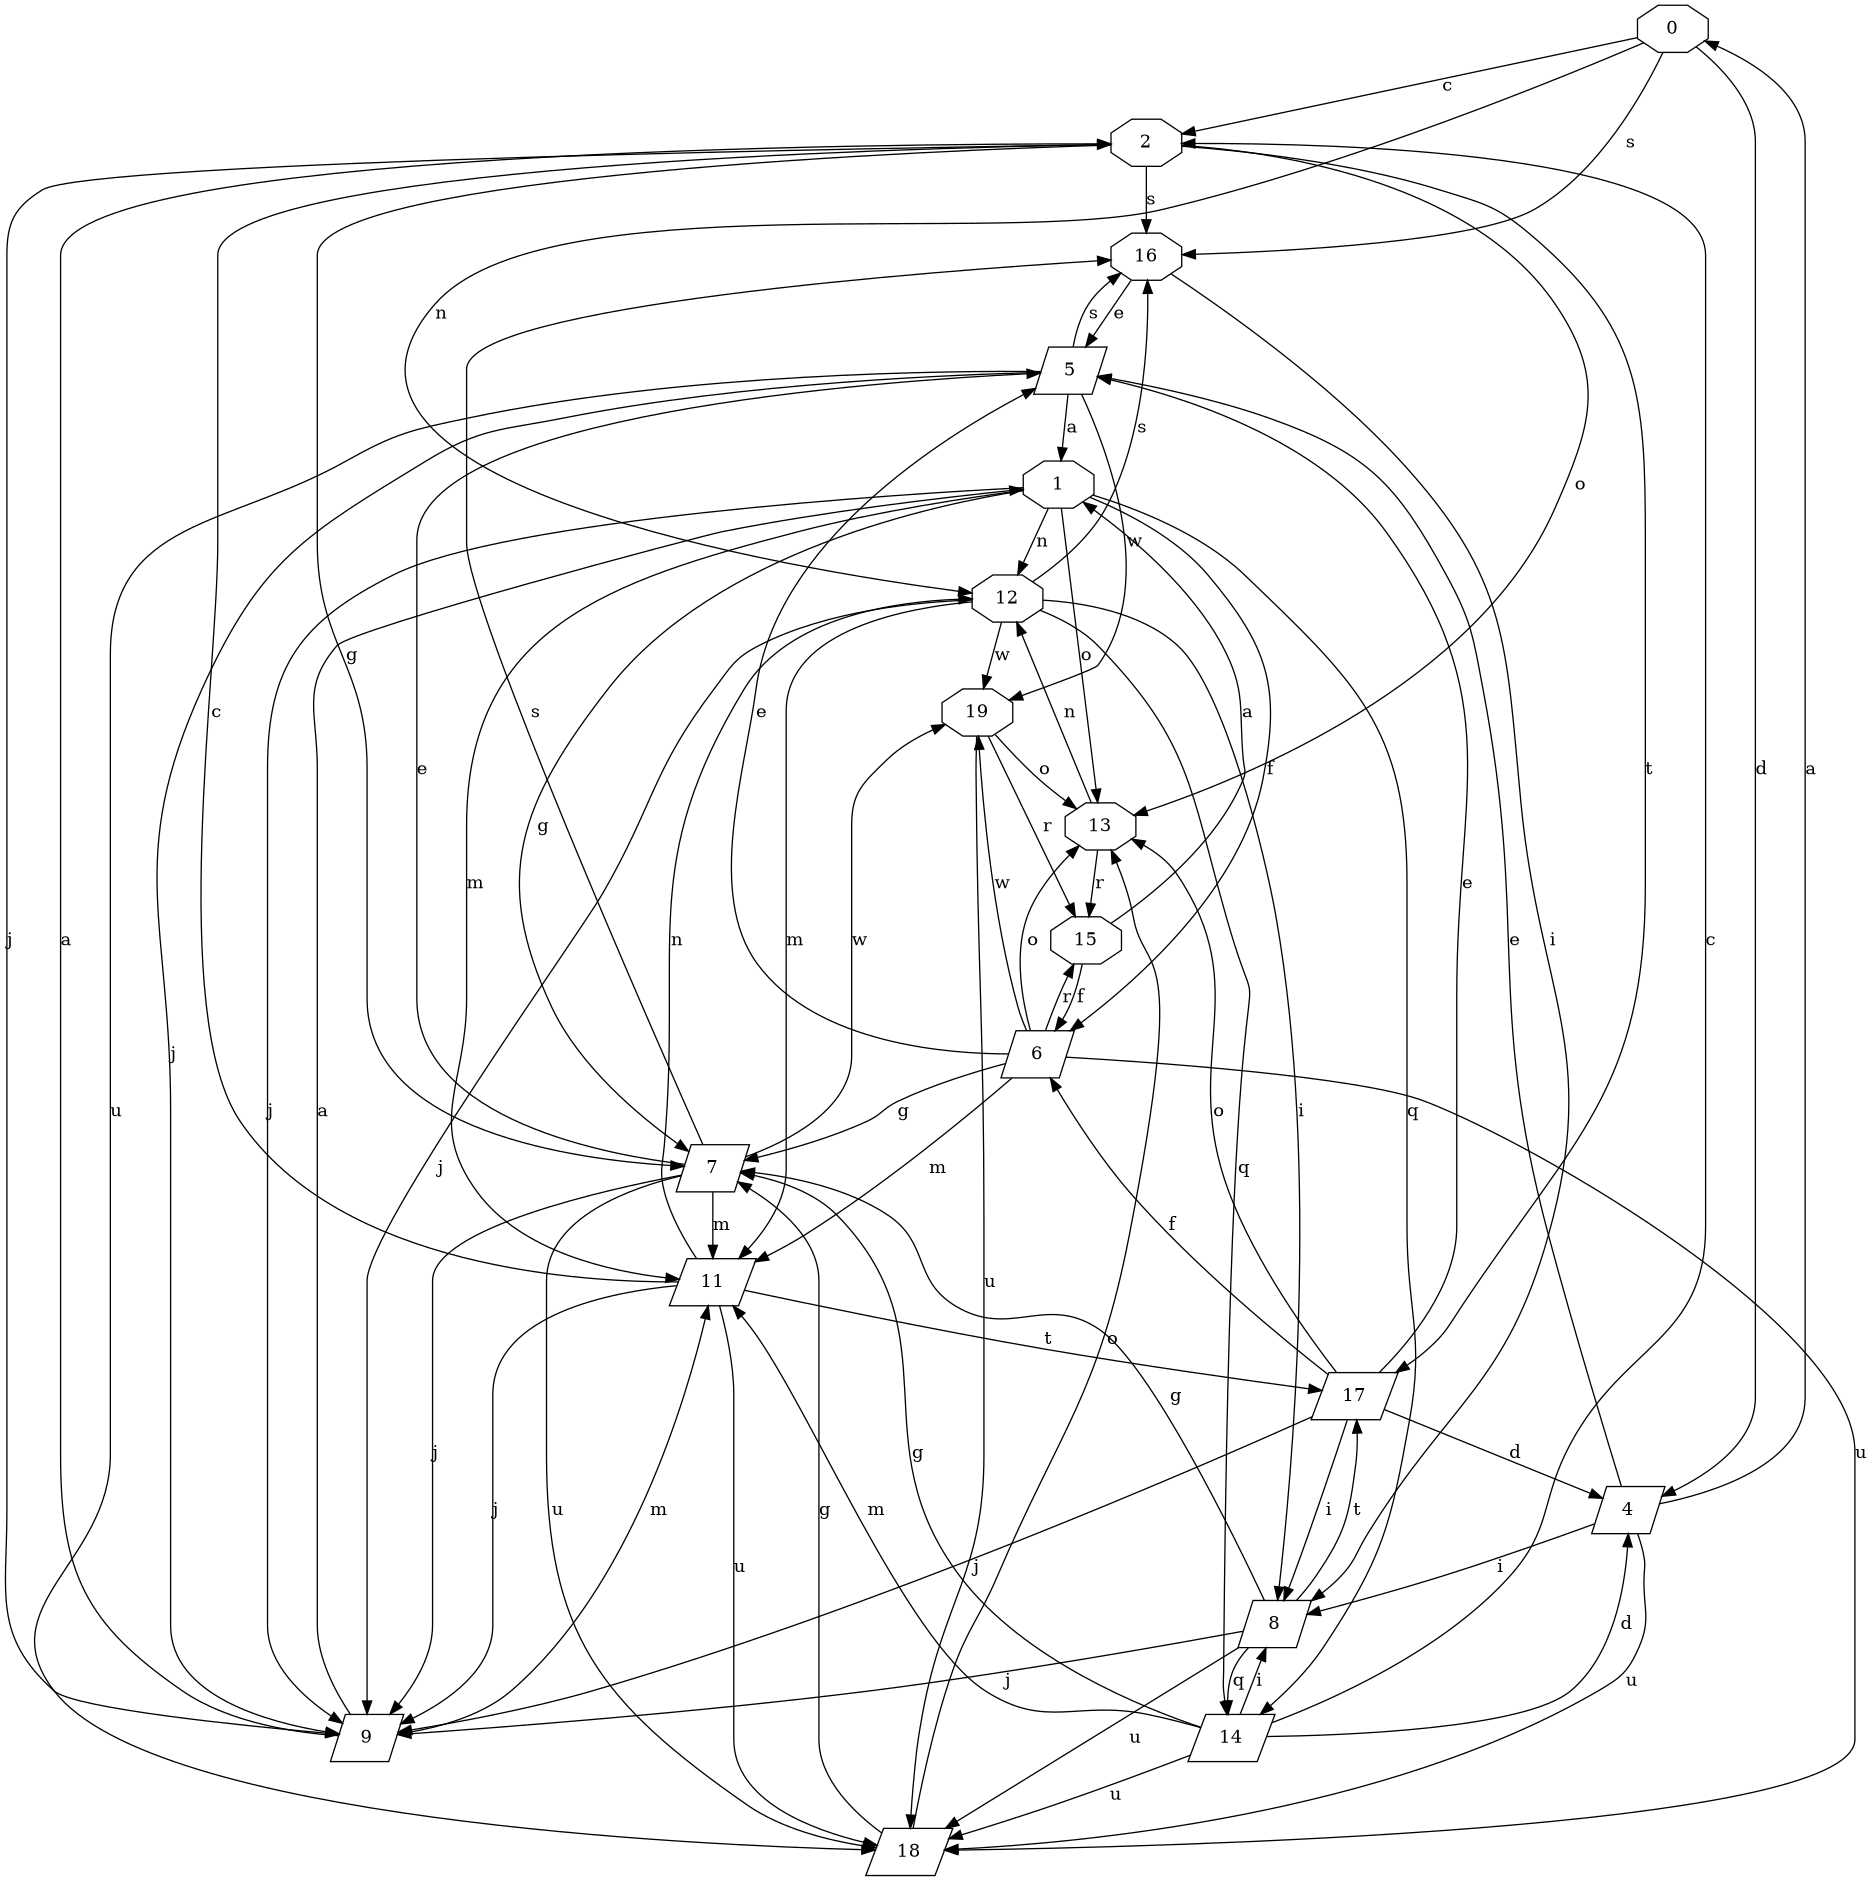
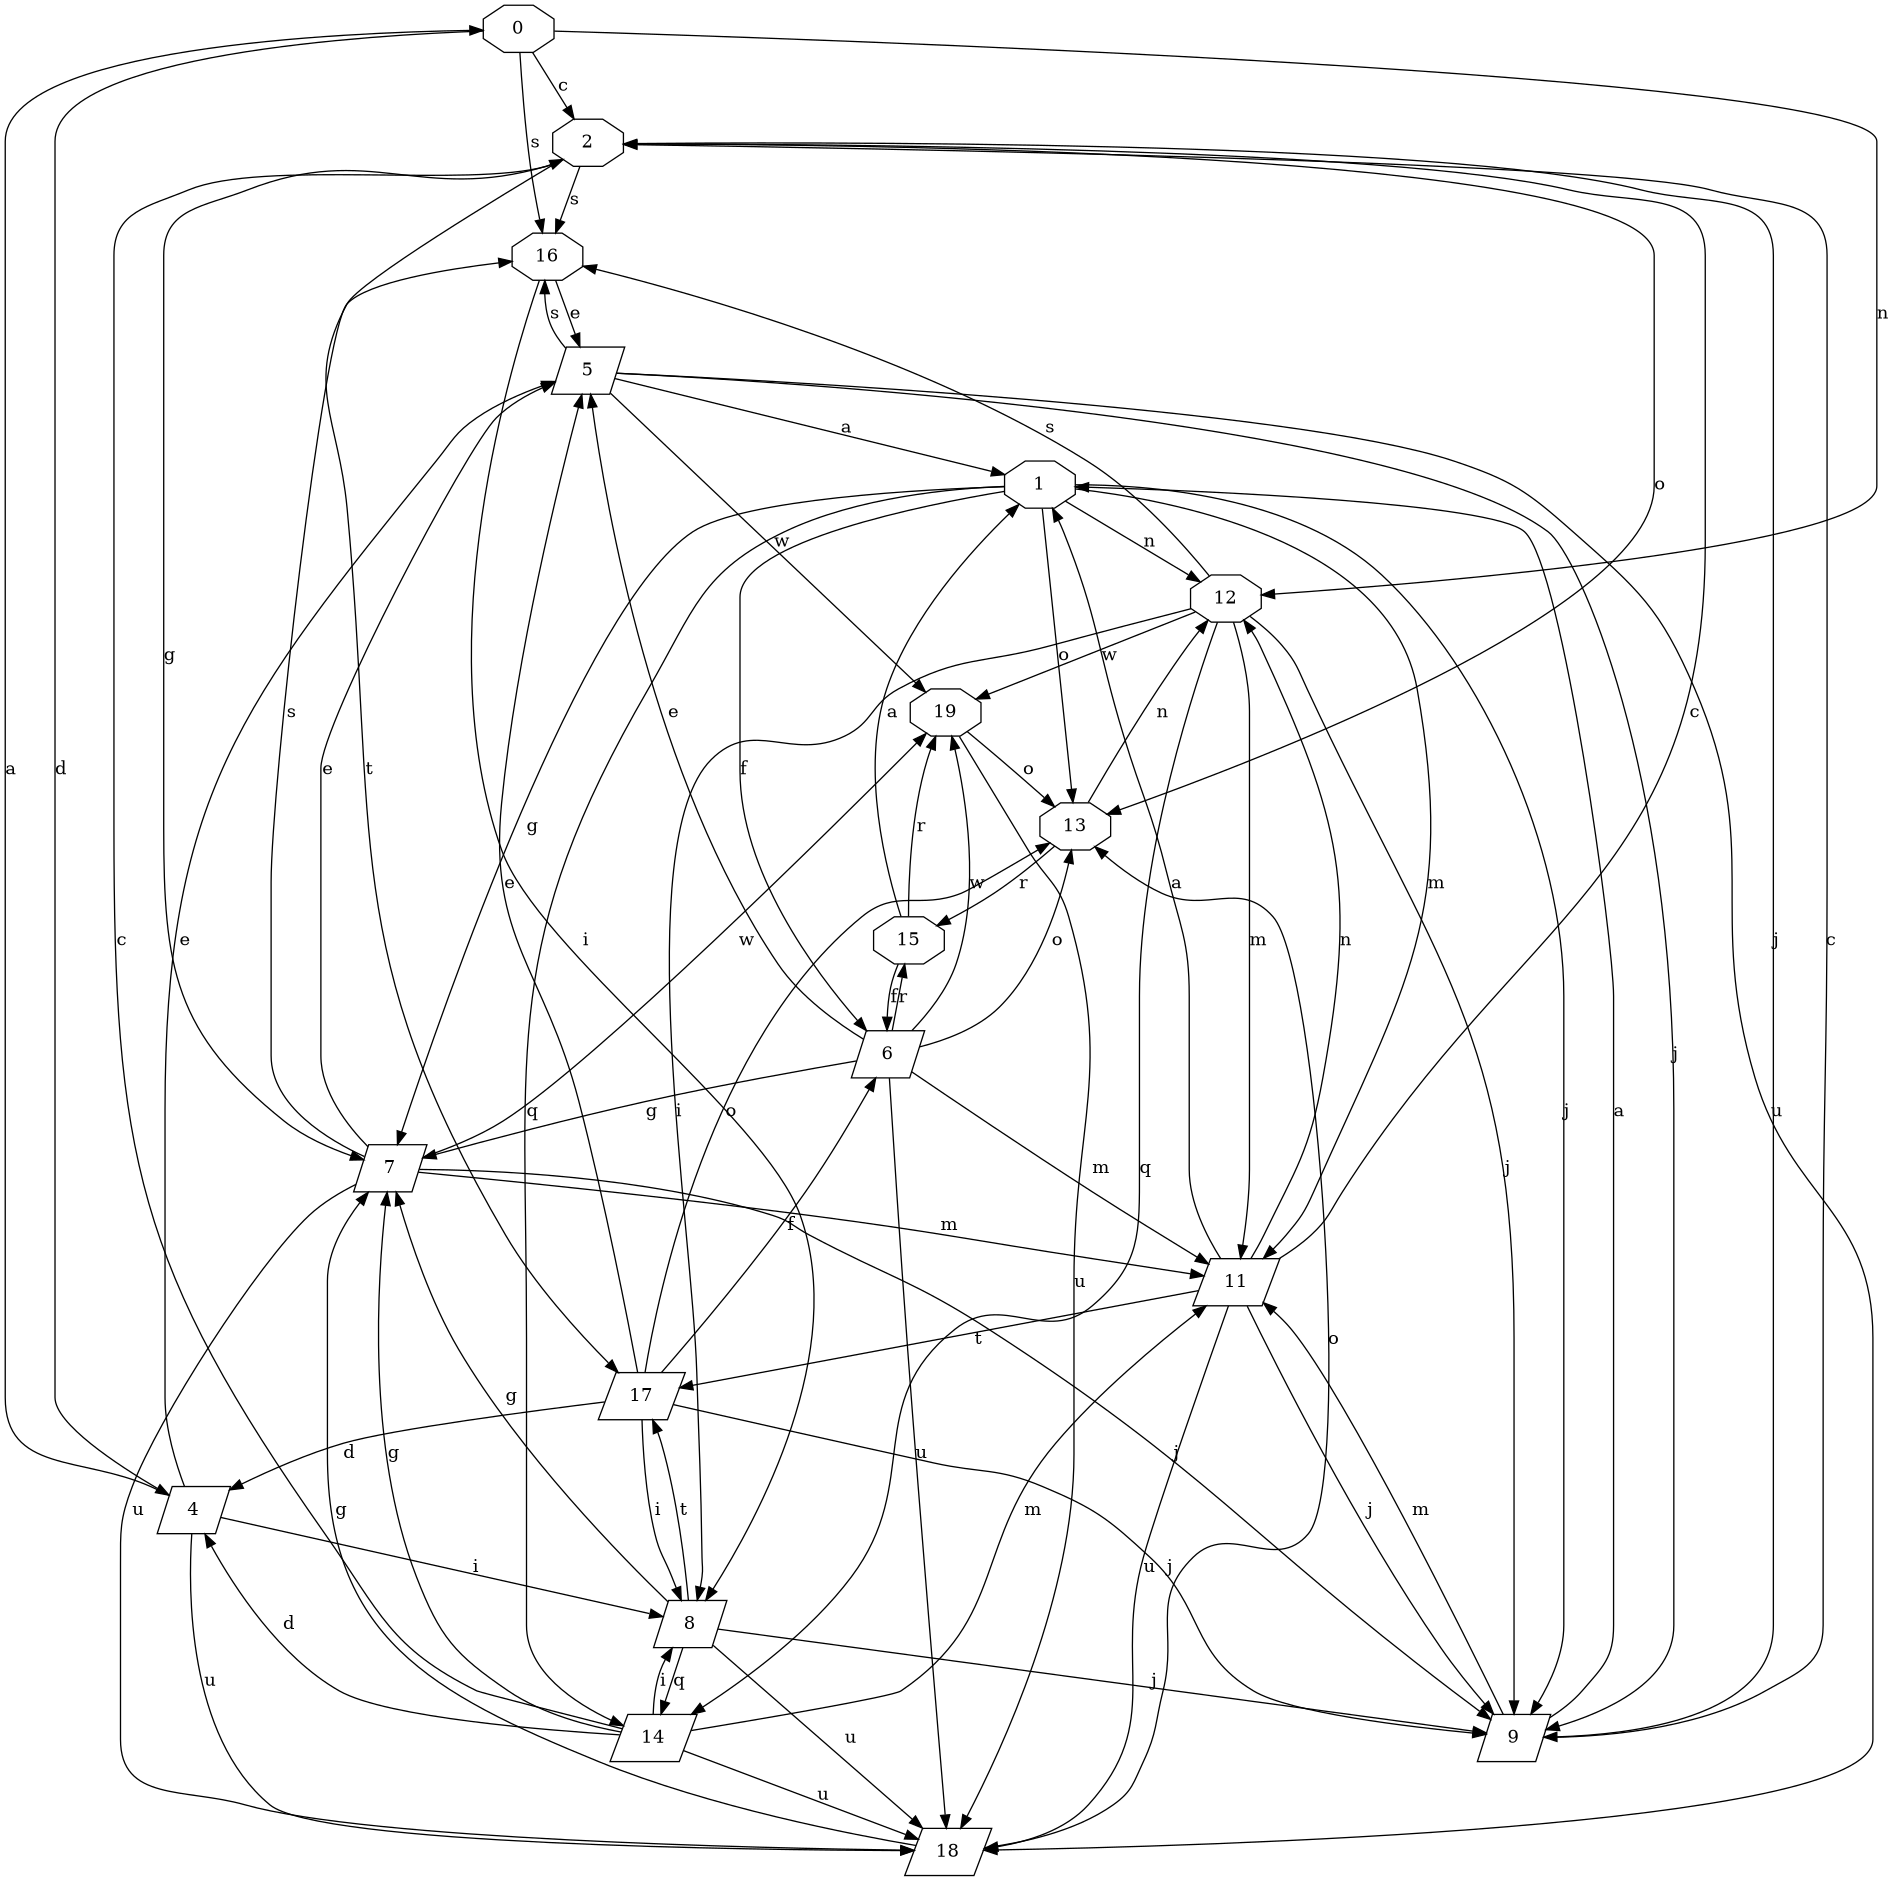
edge "19" -> "15": reversed
edge "11" -> "1": added, label "a"
edge "9" -> "2": label "a" -> "c"
